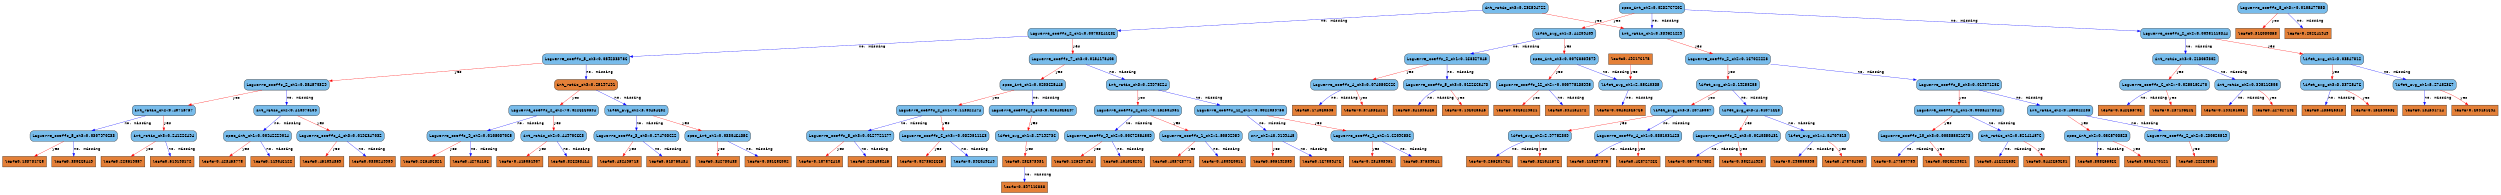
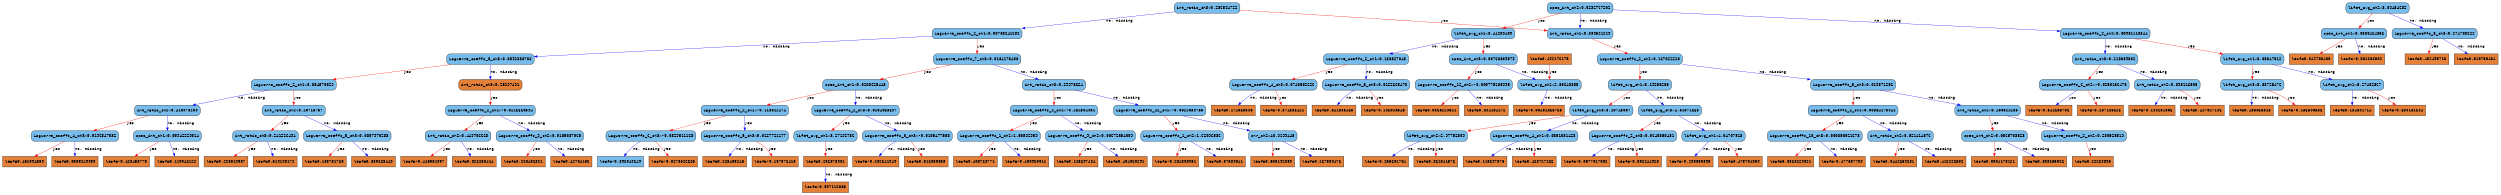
edge "int_ratio_ch3<0.25197491" -> "lifet_avg_ch2<3.09454632": removed, label "no, missing"
edge "Laguerre_coeffs_6_ch2<-0.0258186478" -> "leaf=-0.542655706": label "no, missing" -> "yes"
edge "Laguerre_coeffs_2_ch3<0.0284065697" -> "Laguerre_coeffs_8_ch3<-0.0105477553": added, label "no, missing"
edge "Laguerre_coeffs_2_ch1<-0.113322474" -> "Laguerre_coeffs_5_ch3<0.0127721177": label "no, missing" -> "yes"
